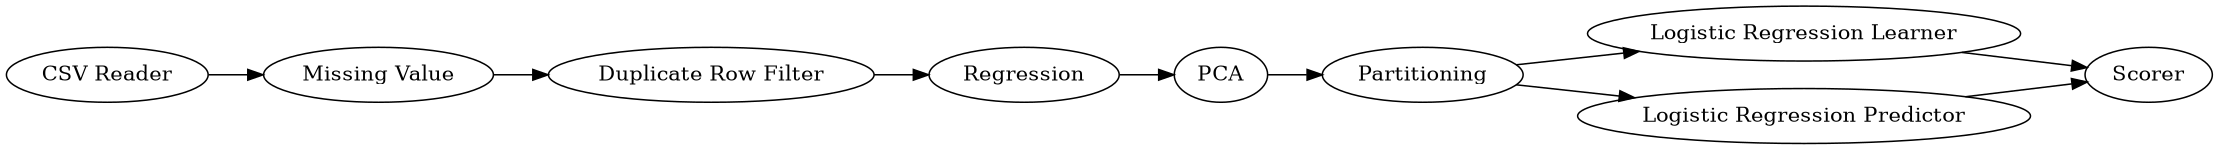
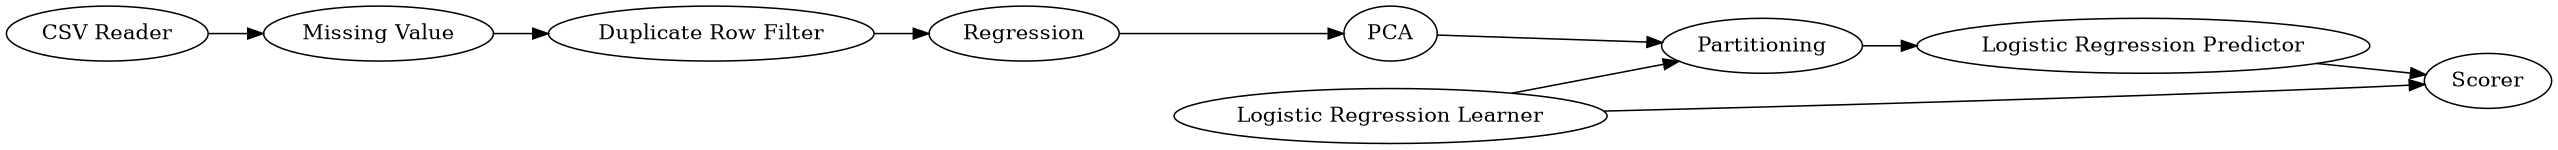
edge "Partitioning" -> "Logistic Regression Learner": reversed
